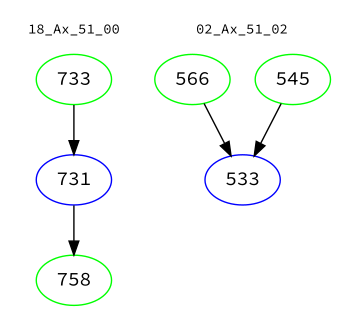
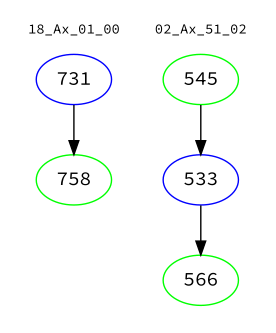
cluster "18_Ax_51_00": label "18_Ax_51_00" -> "18_Ax_01_00"
node "733": removed
edge "566" -> "533": reversed
